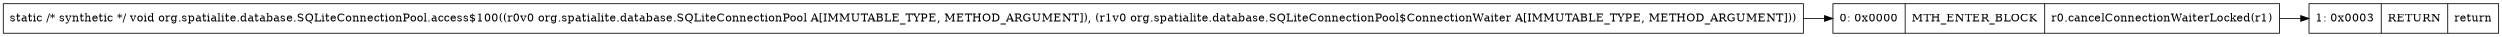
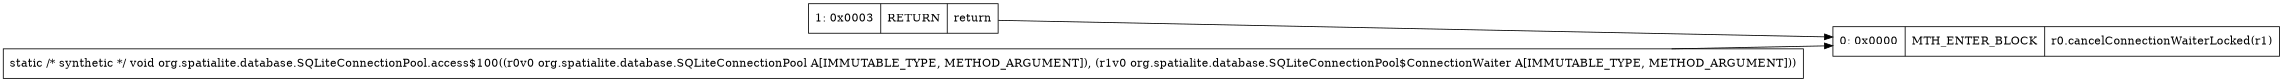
edge "0: 0x0000" -> "1: 0x0003": reversed
